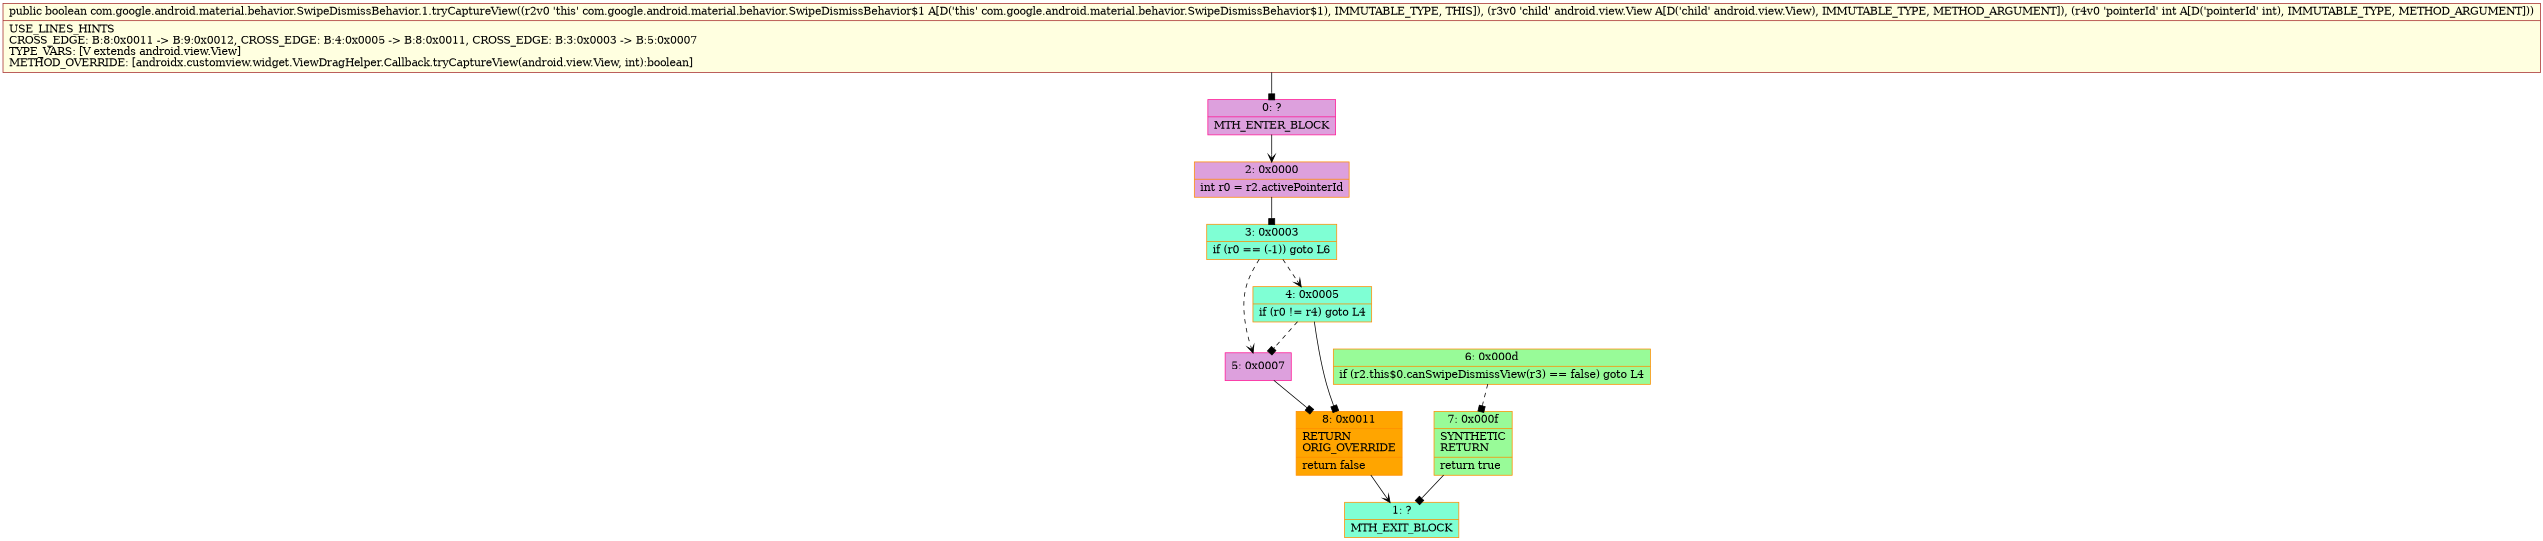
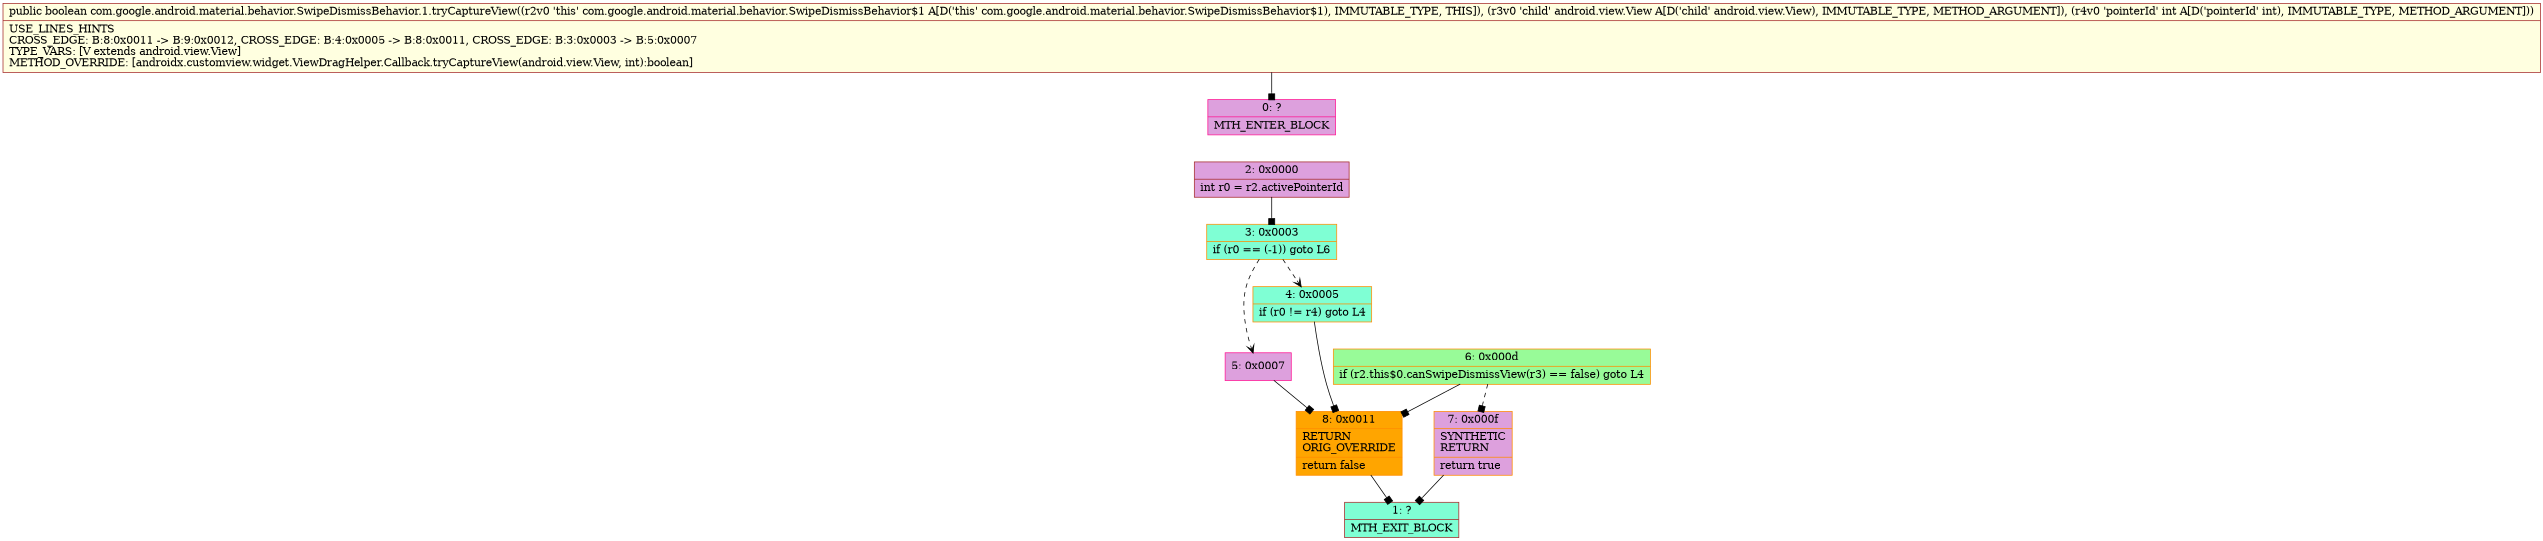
edge "0: ?" -> "2: 0x0000": removed
node "2: 0x0000": color darkorange -> brown
edge "4: 0x0005" -> "5: 0x0007": removed
edge "6: 0x000d" -> "8: 0x0011": added
node "7: 0x000f": fillcolor palegreen -> plum
edge "8: 0x0011" -> "1: ?": arrowhead vee -> box
node "1: ?": color darkorange -> brown
